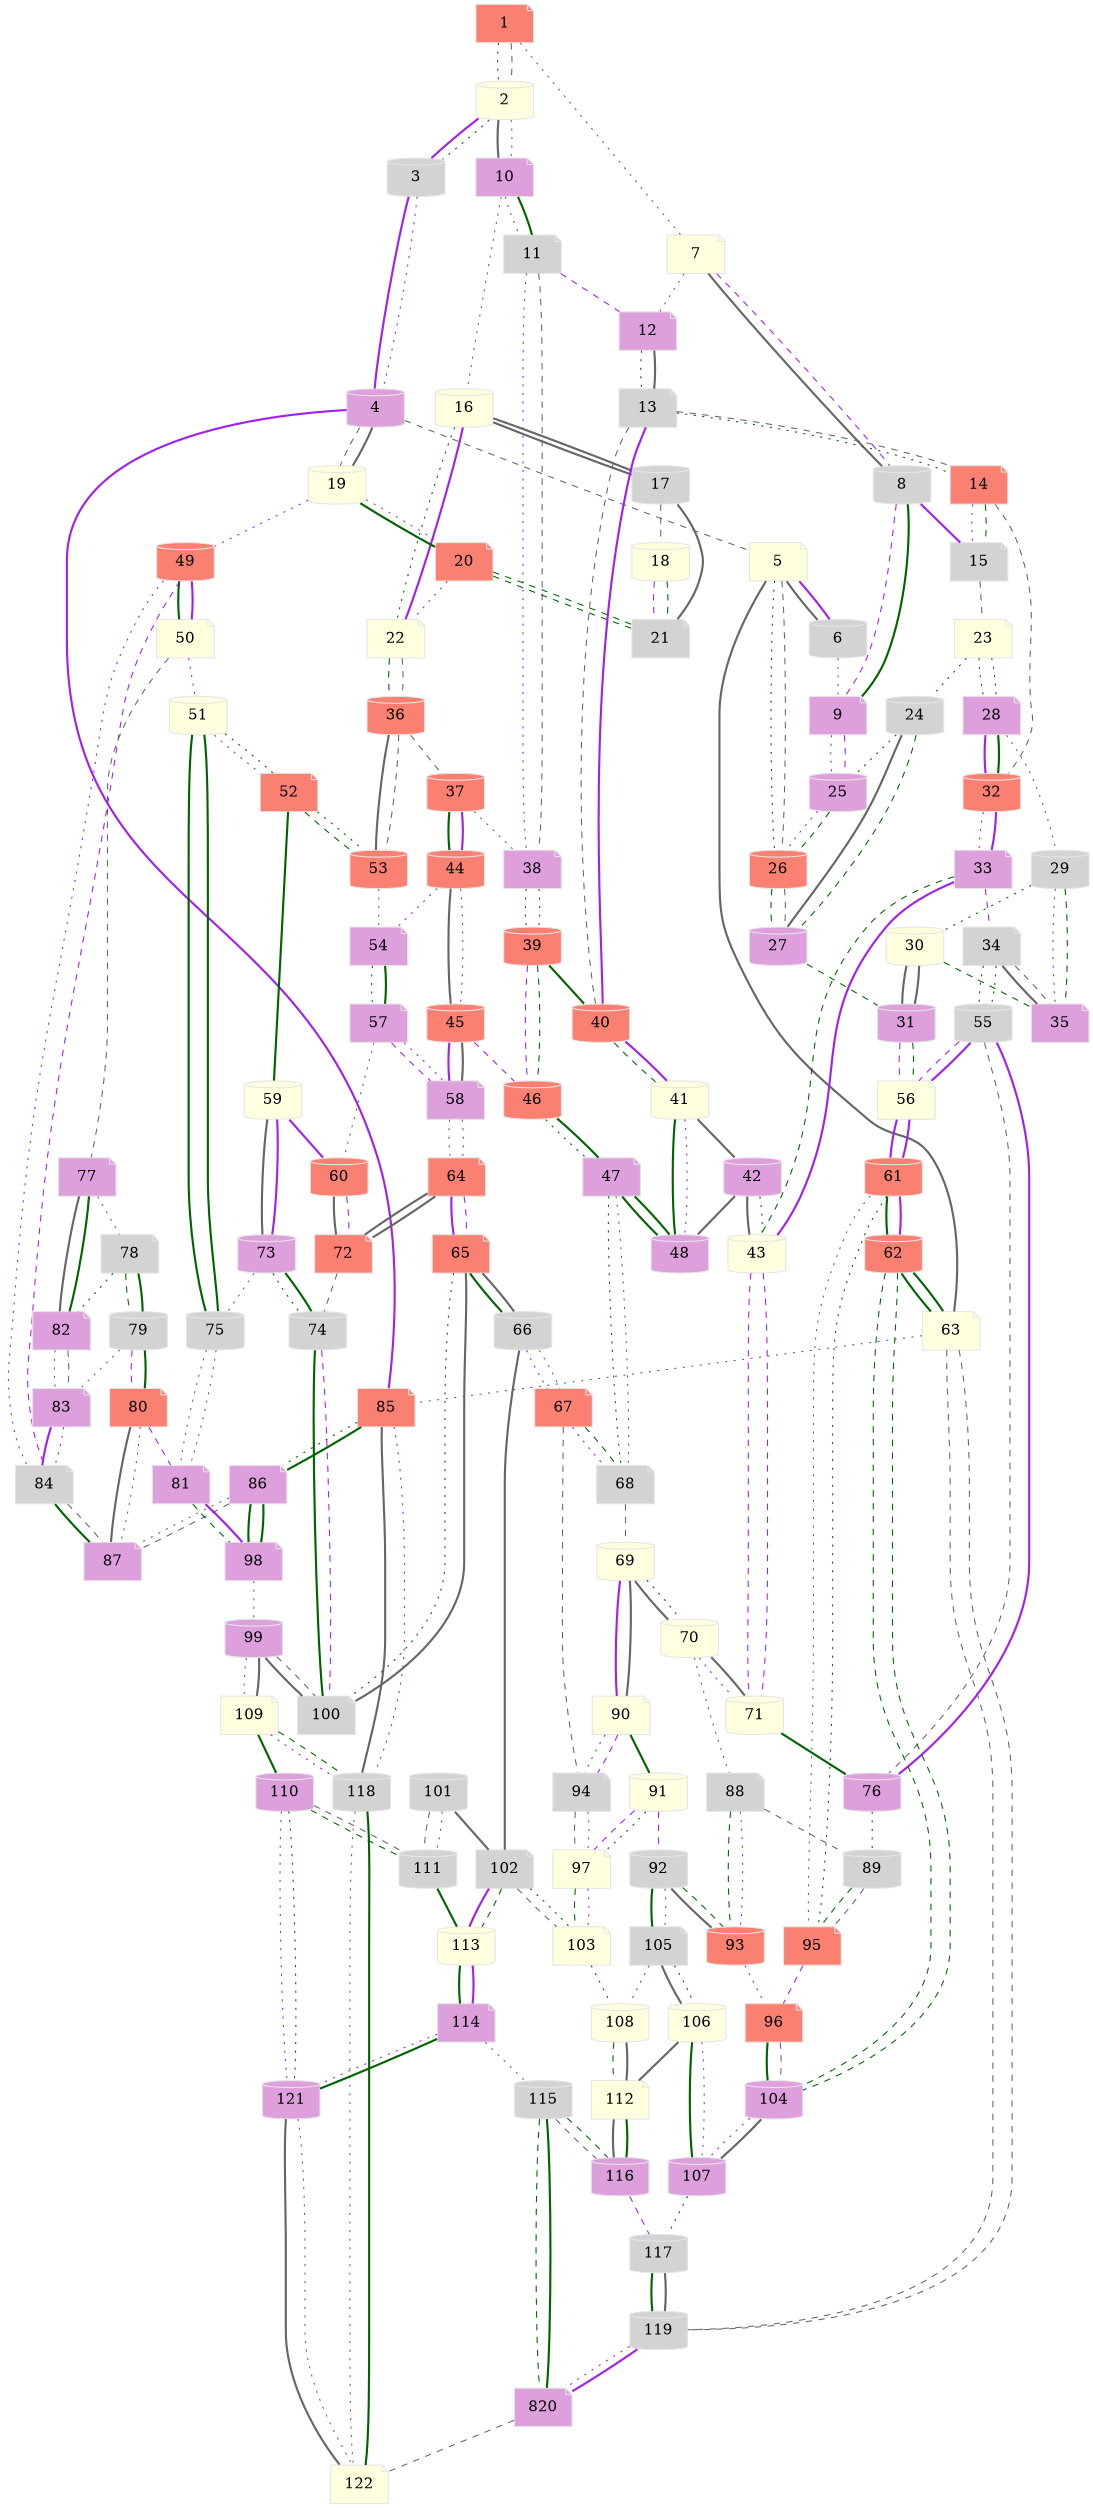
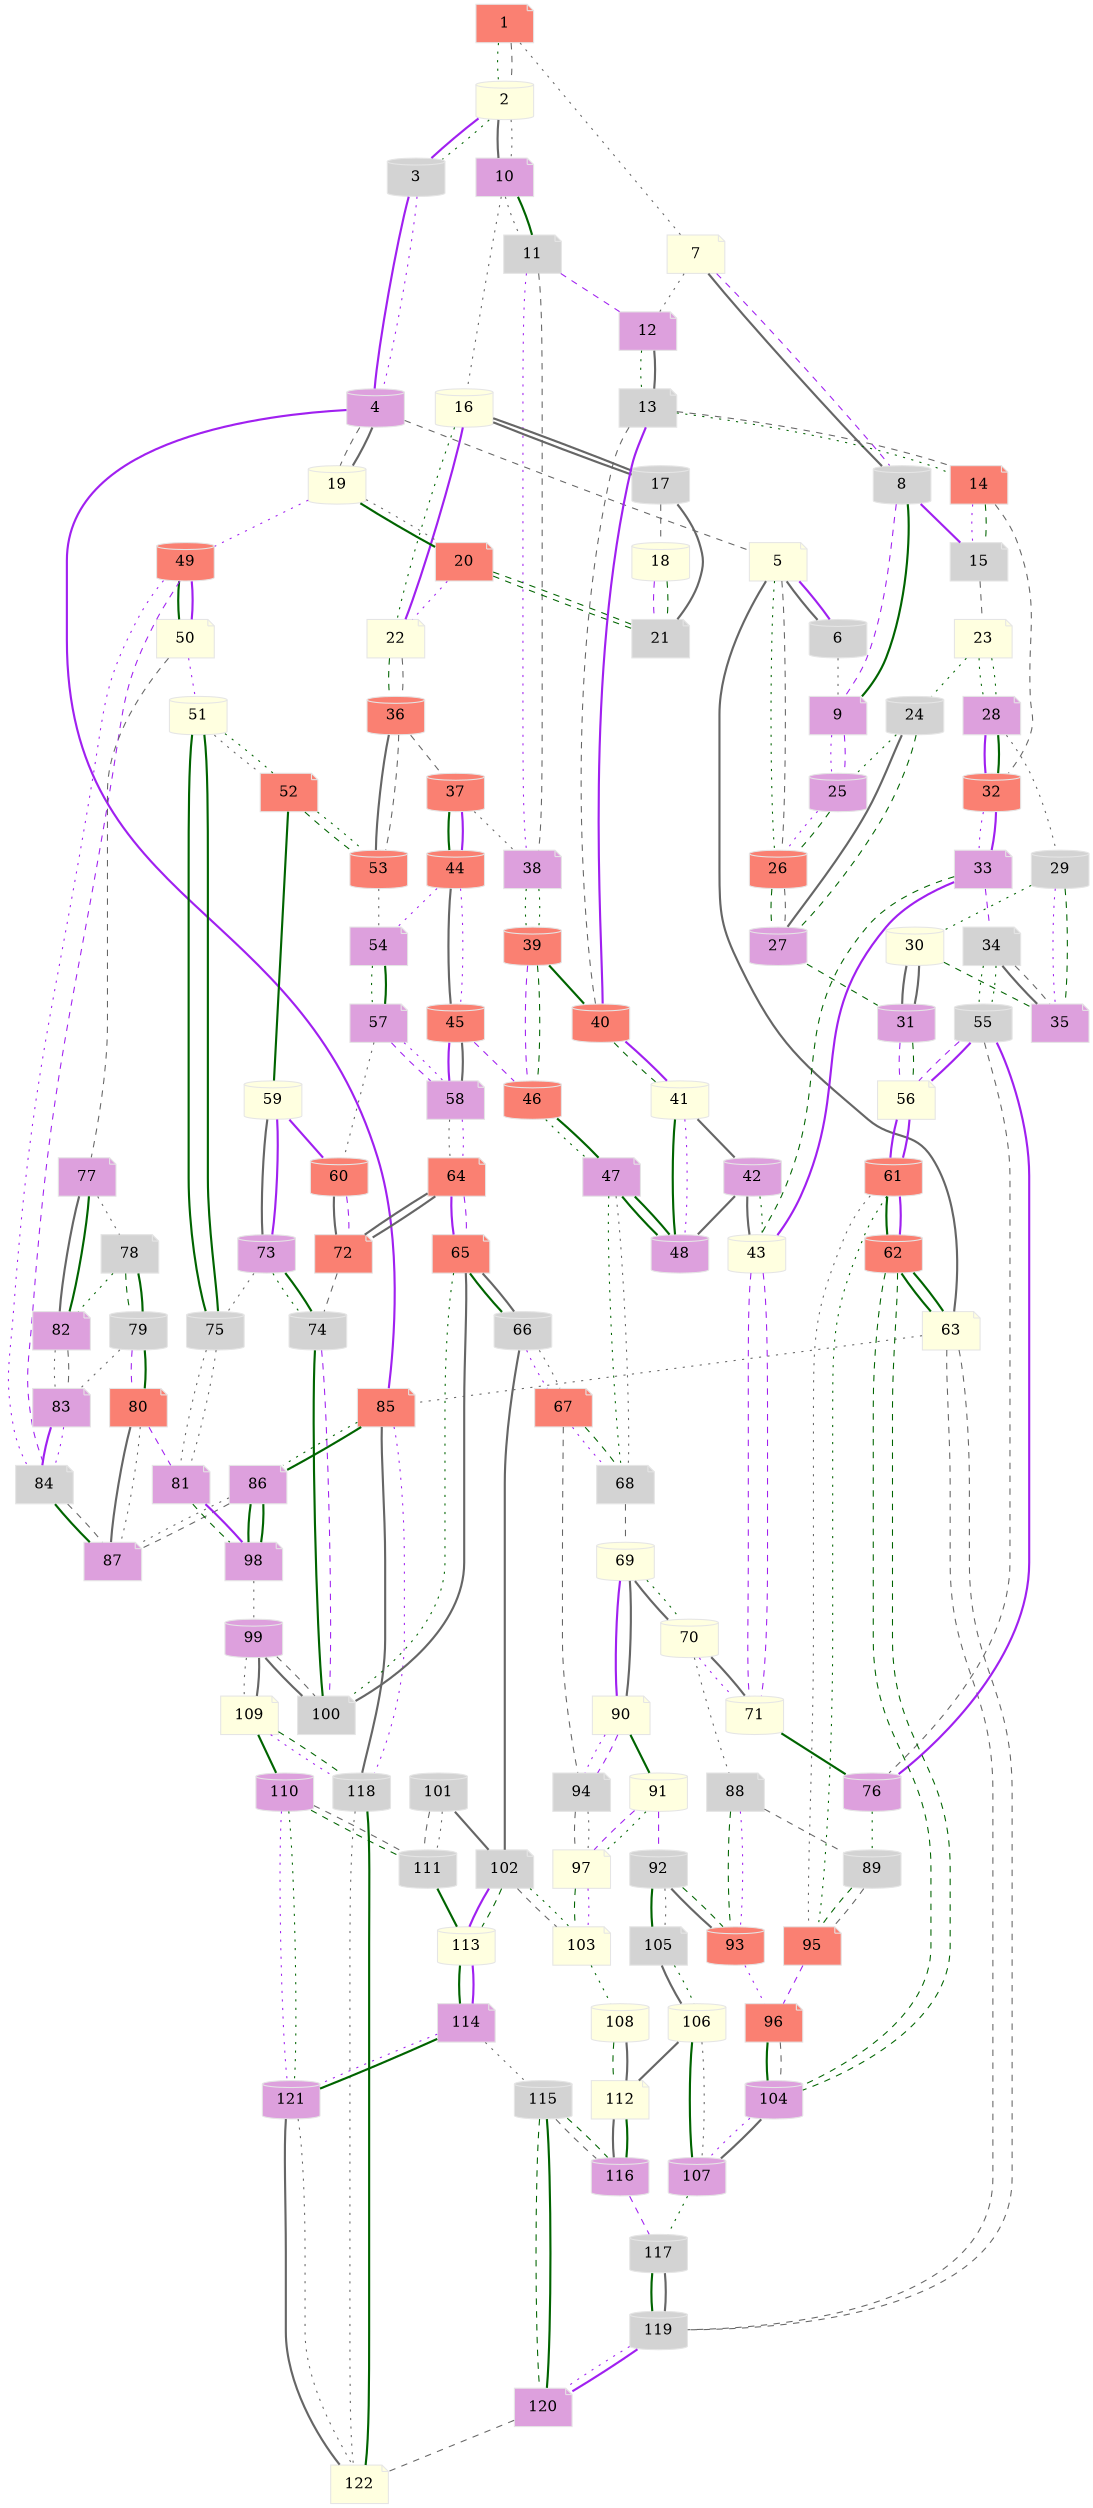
edge "105" -- "108": removed
node "820": label "820" -> "120"
